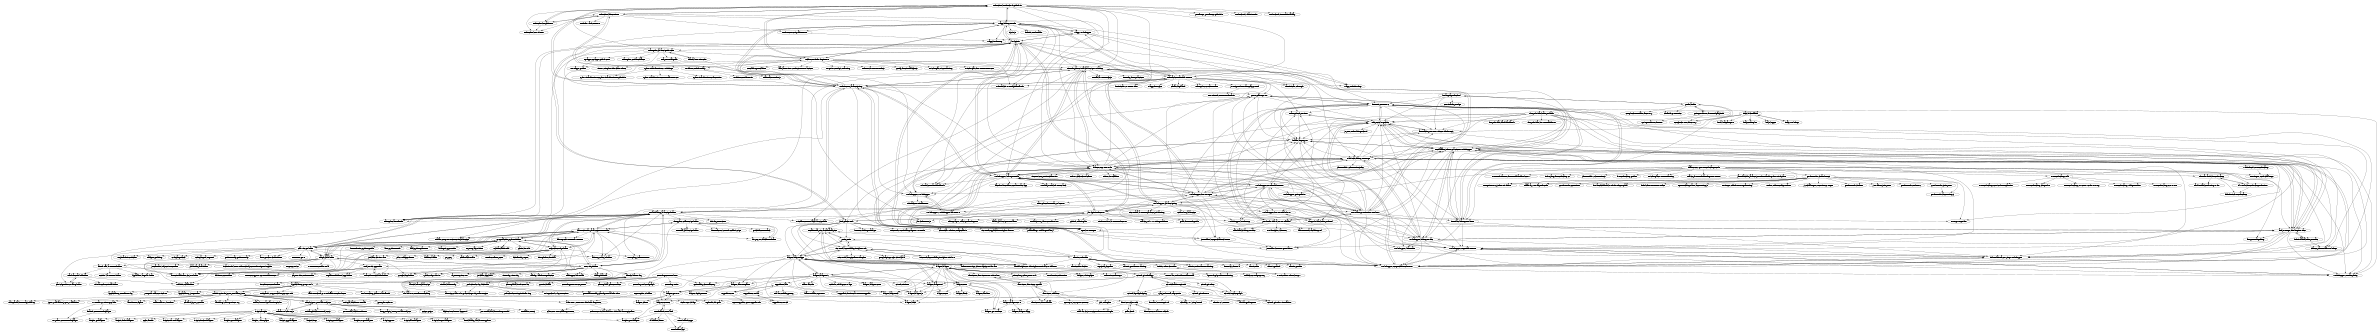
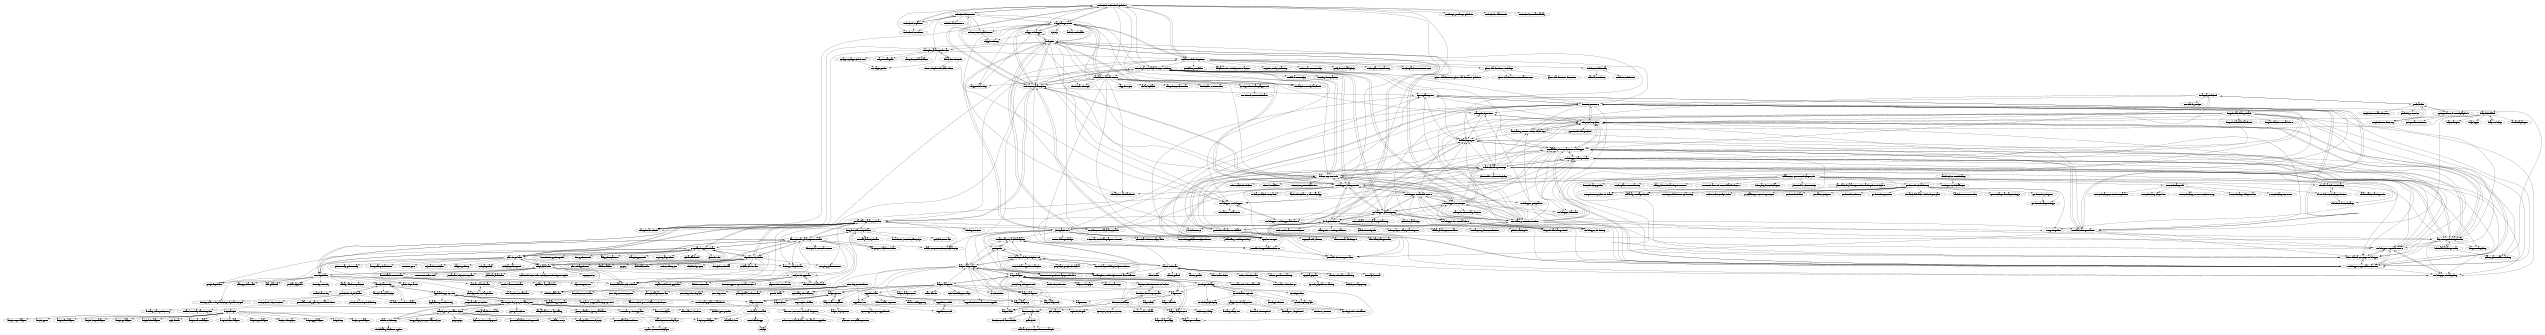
edge "excellalabs/js-best-practices-workshopper" -> "evanlucas/learnyoumongo": reversed
node "DroidKnights/SassDoc": label "DroidKnights/SassDoc" -> "HugoGiraudel/SassDoc"
node "a8m/go-cats-cheat-sheet": label "a8m/go-cats-cheat-sheet" -> "a8m/go-lang-cheat-sheet"
edge "aragon/aragon-apps" -> "aragon/aragonOS": now "aragon/aragon-apps" -> "ZeppelinSolutions/awesome-zeppelin"
edge "pelle/cloth" -> "madvas/clojurescript-ethereum-example": added
node "nestdotland/api": label "nestdotland/api" -> "una/api"
